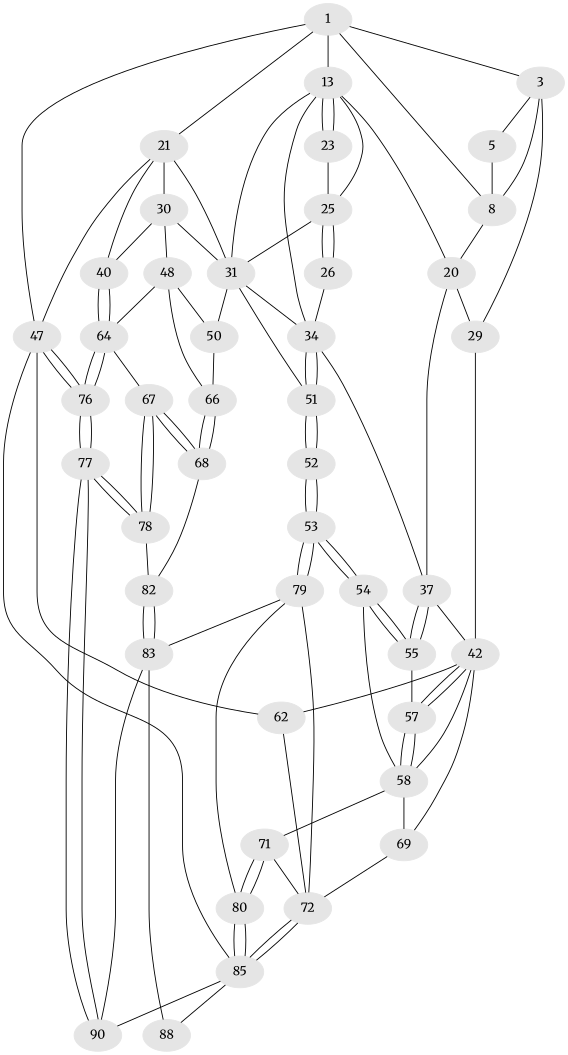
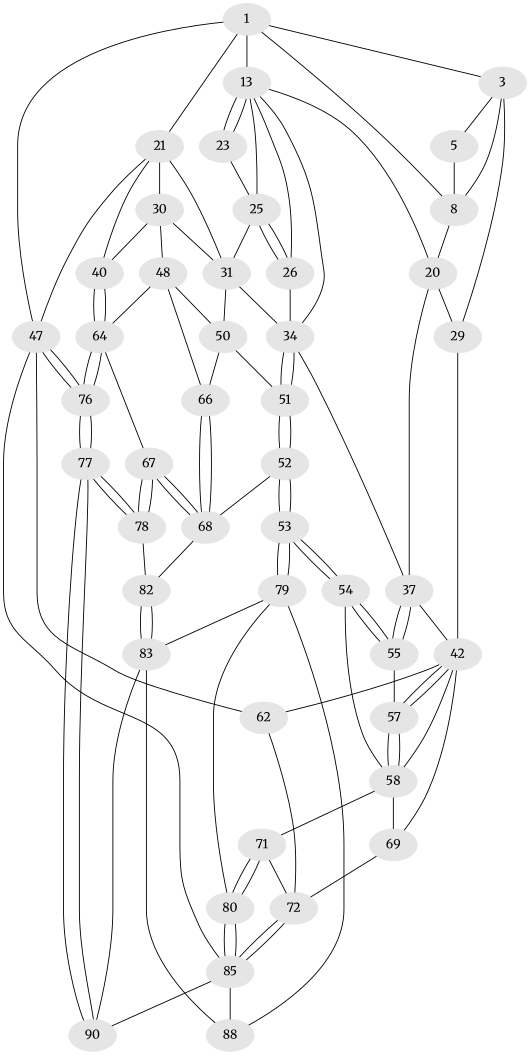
edge "13" -- "31": now "13" -- "26"
edge "31" -- "51": now "50" -- "51"
edge "52" -- "68": added
edge "79" -- "72": now "79" -- "88"
